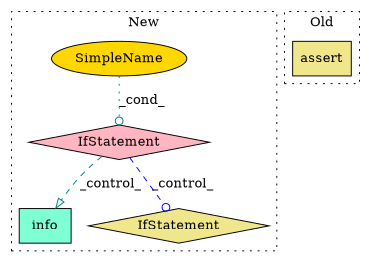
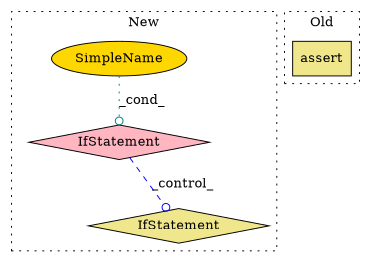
node "info": removed
